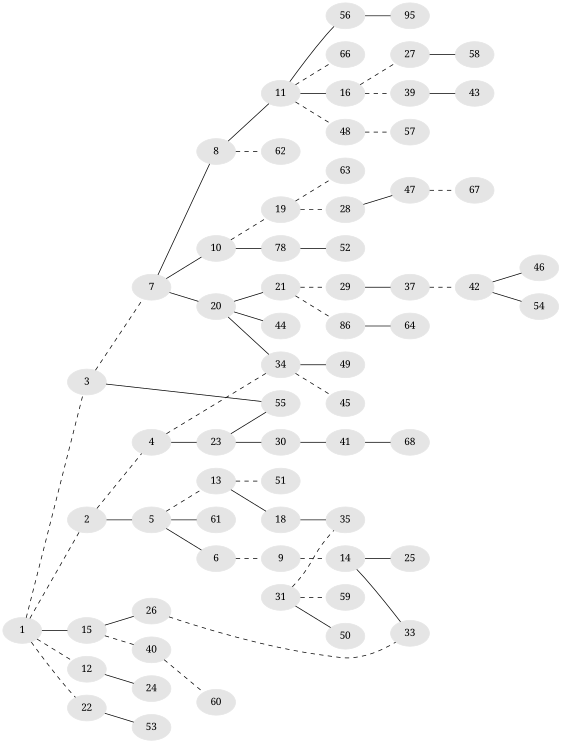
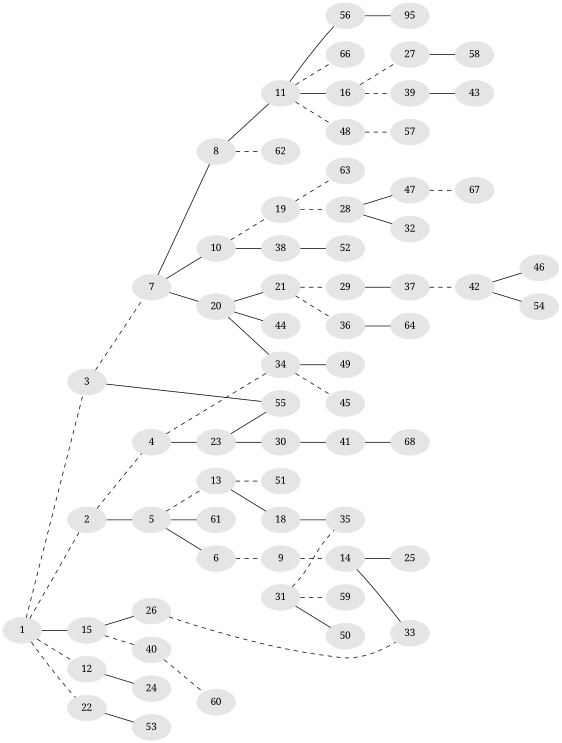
node "32": added
node "78": label "78" -> "38"
node "86": label "86" -> "36"
